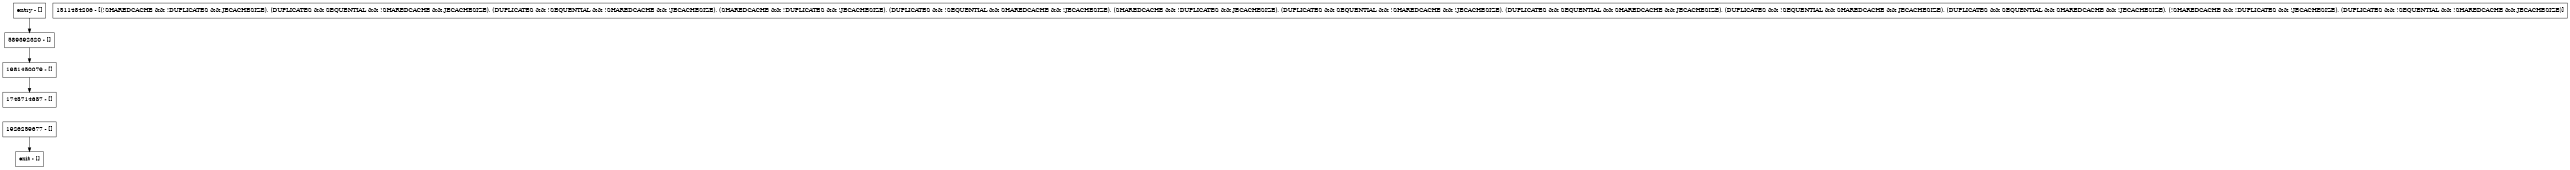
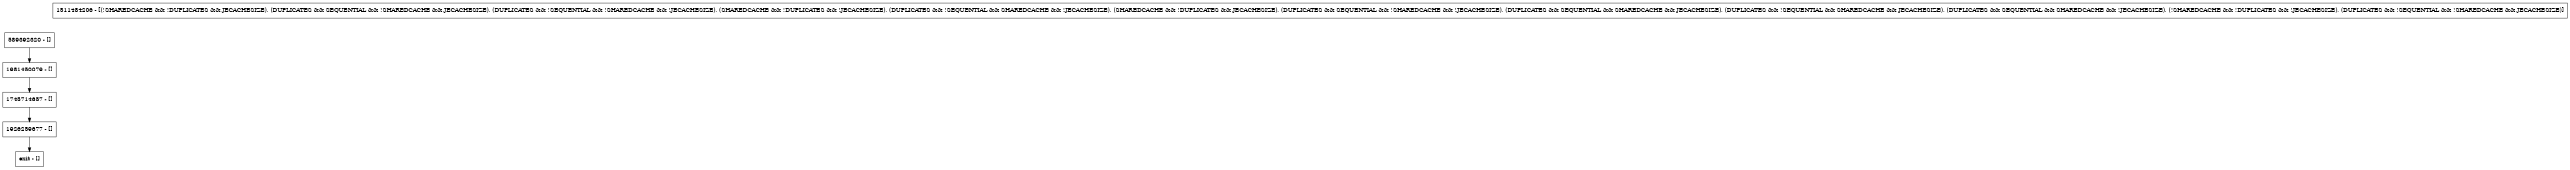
node "entry - []": removed
edge "1745714657 - []" -> "1926259677 - []": added
